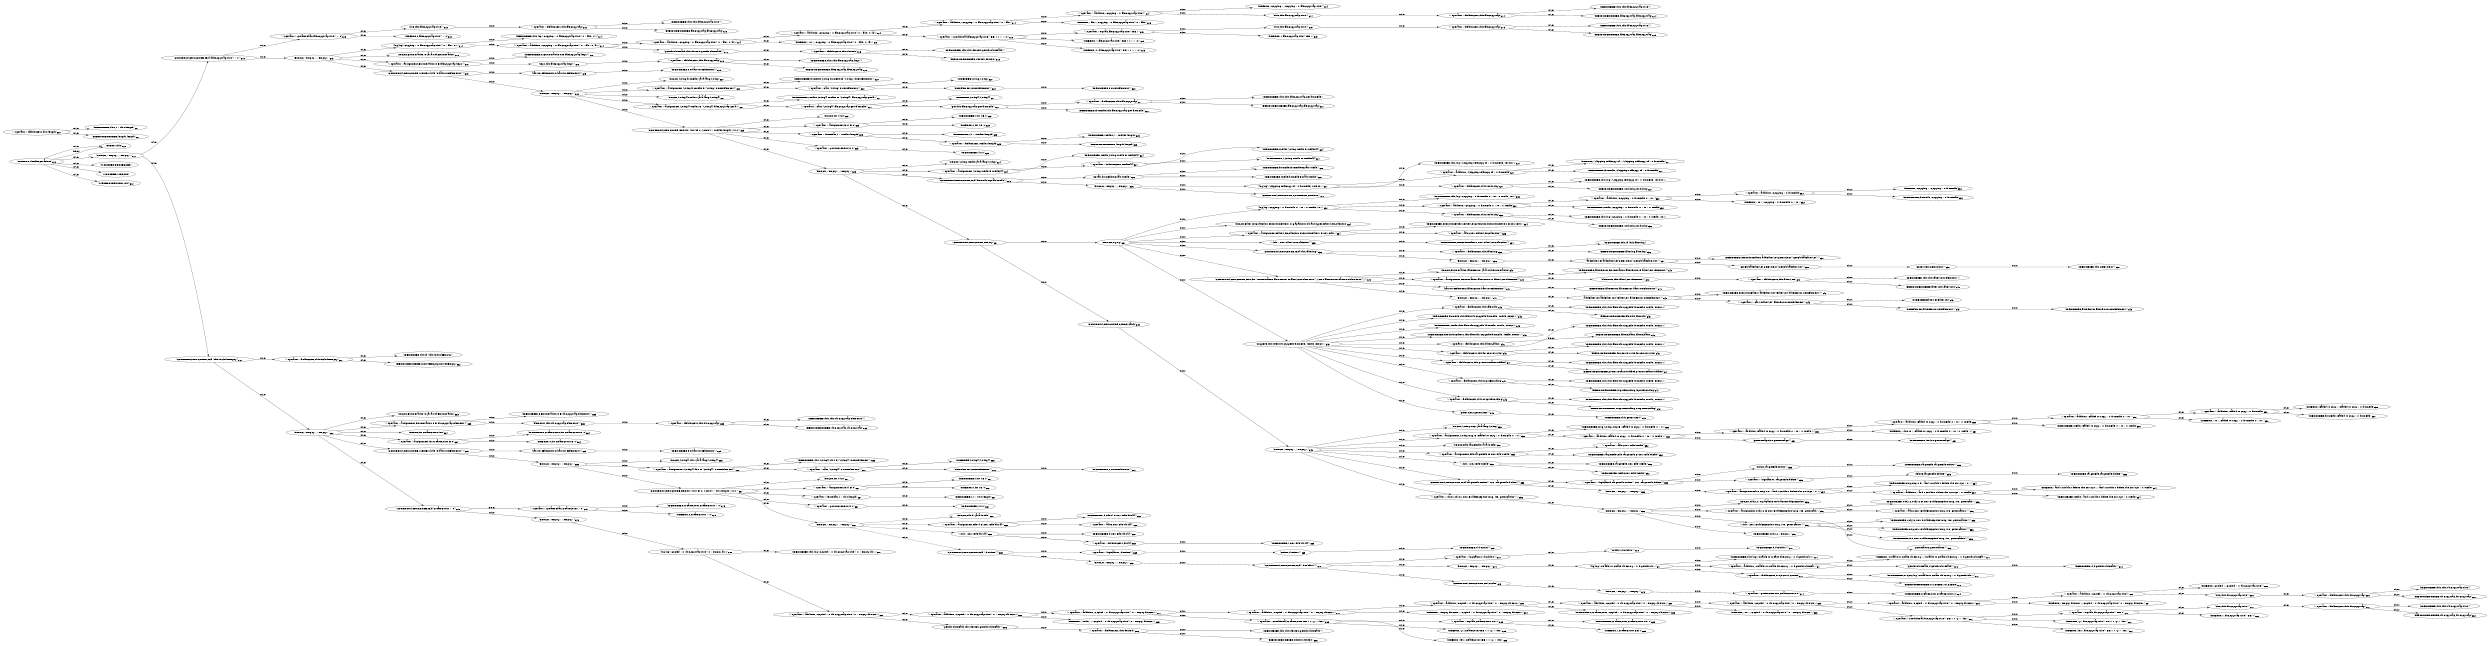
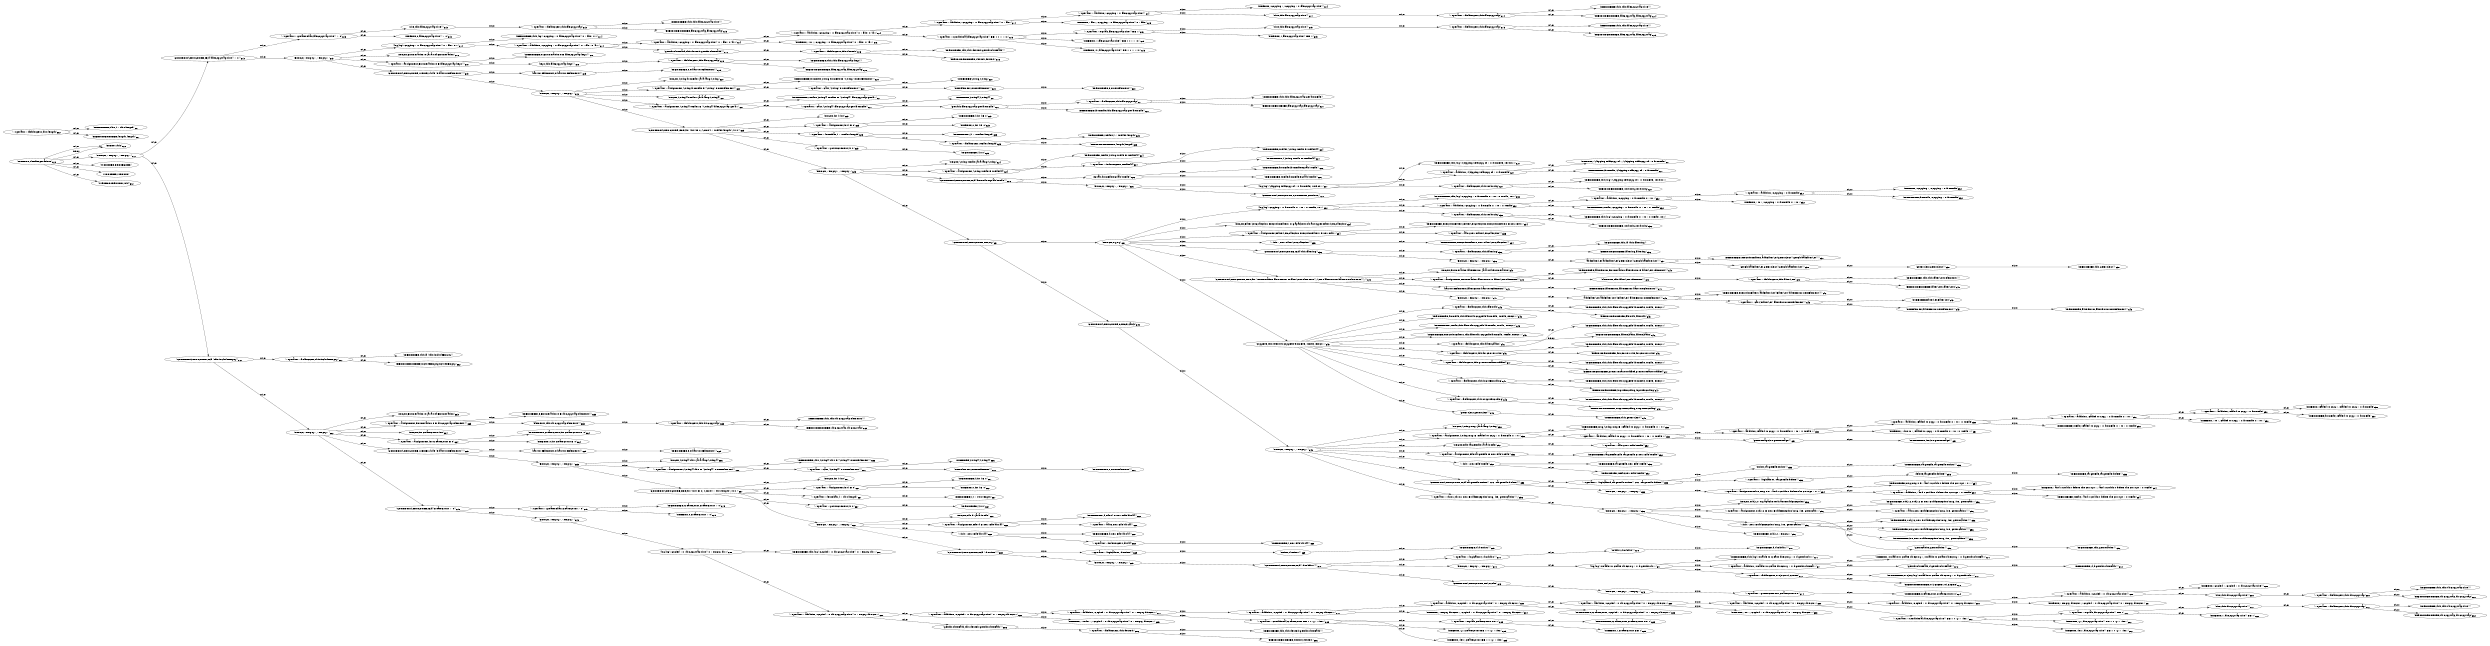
edge "(<operator>.assignment,File targetFile = new File(toFile))" -> "(<operator>.alloc,new File(toFile))": now "(LOCAL,File targetFile: java.io.File)" -> "(<operator>.alloc,new File(toFile))"
edge "(CONTROL_STRUCTURE,IF,if (createCount > 0))" -> "(<operator>.greaterThan,createCount > 0)": label "DDG: " -> "AST: "
node "(IDENTIFIER,this,getLocation())": added
